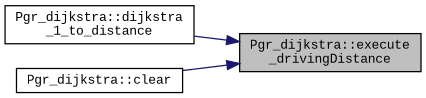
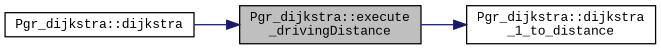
edge "Pgr_dijkstra::dijkstra _1_to_distance" -> "Pgr_dijkstra::execute _drivingDistance": reversed
node "Pgr_dijkstra::clear": label "Pgr_dijkstra::clear" -> "Pgr_dijkstra::dijkstra"
